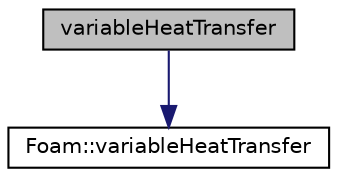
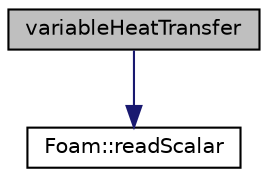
node "Foam::variableHeatTransfer": label "Foam::variableHeatTransfer" -> "Foam::readScalar"
